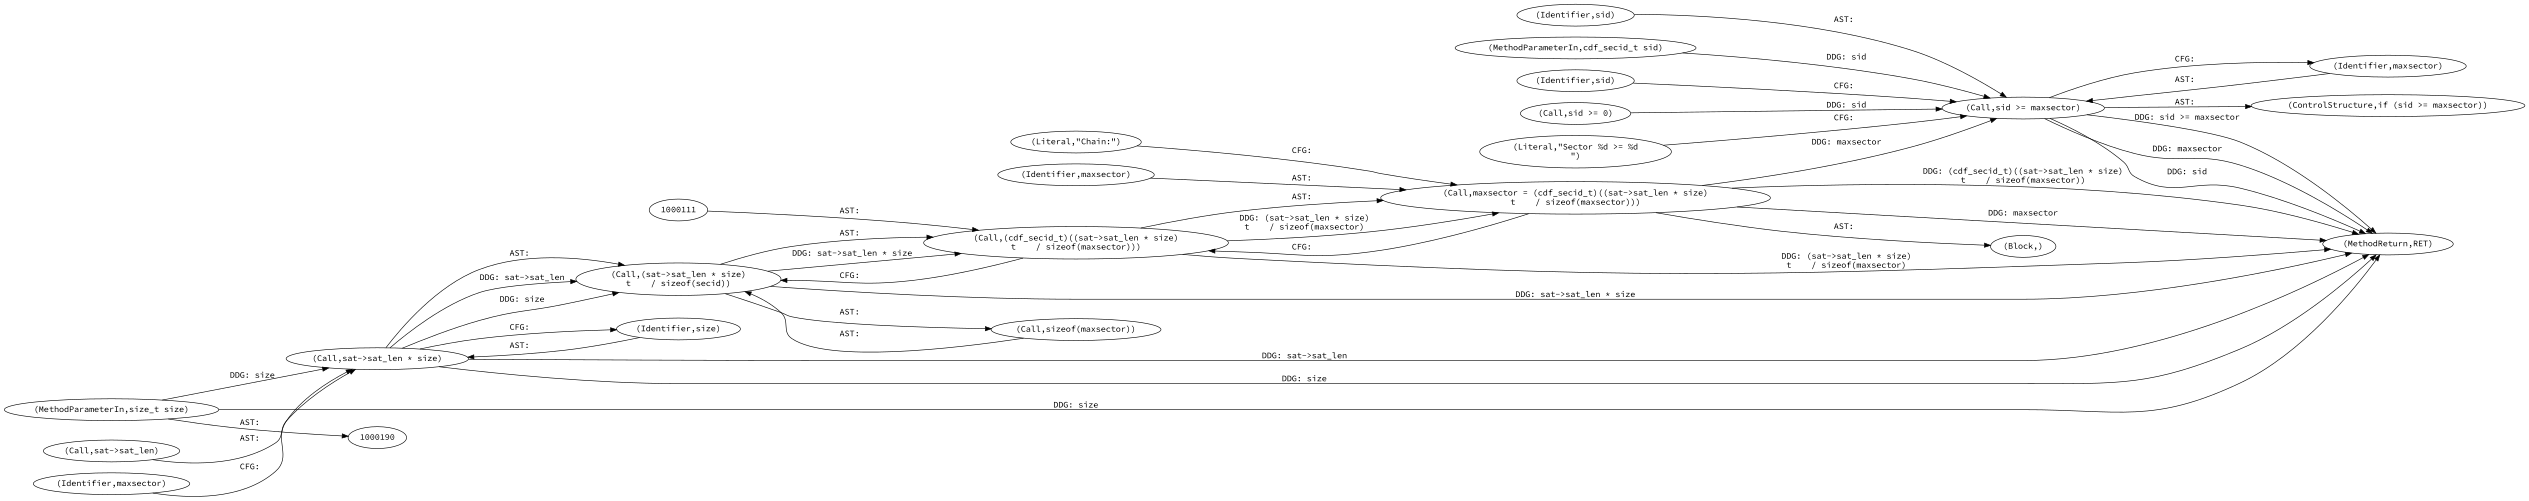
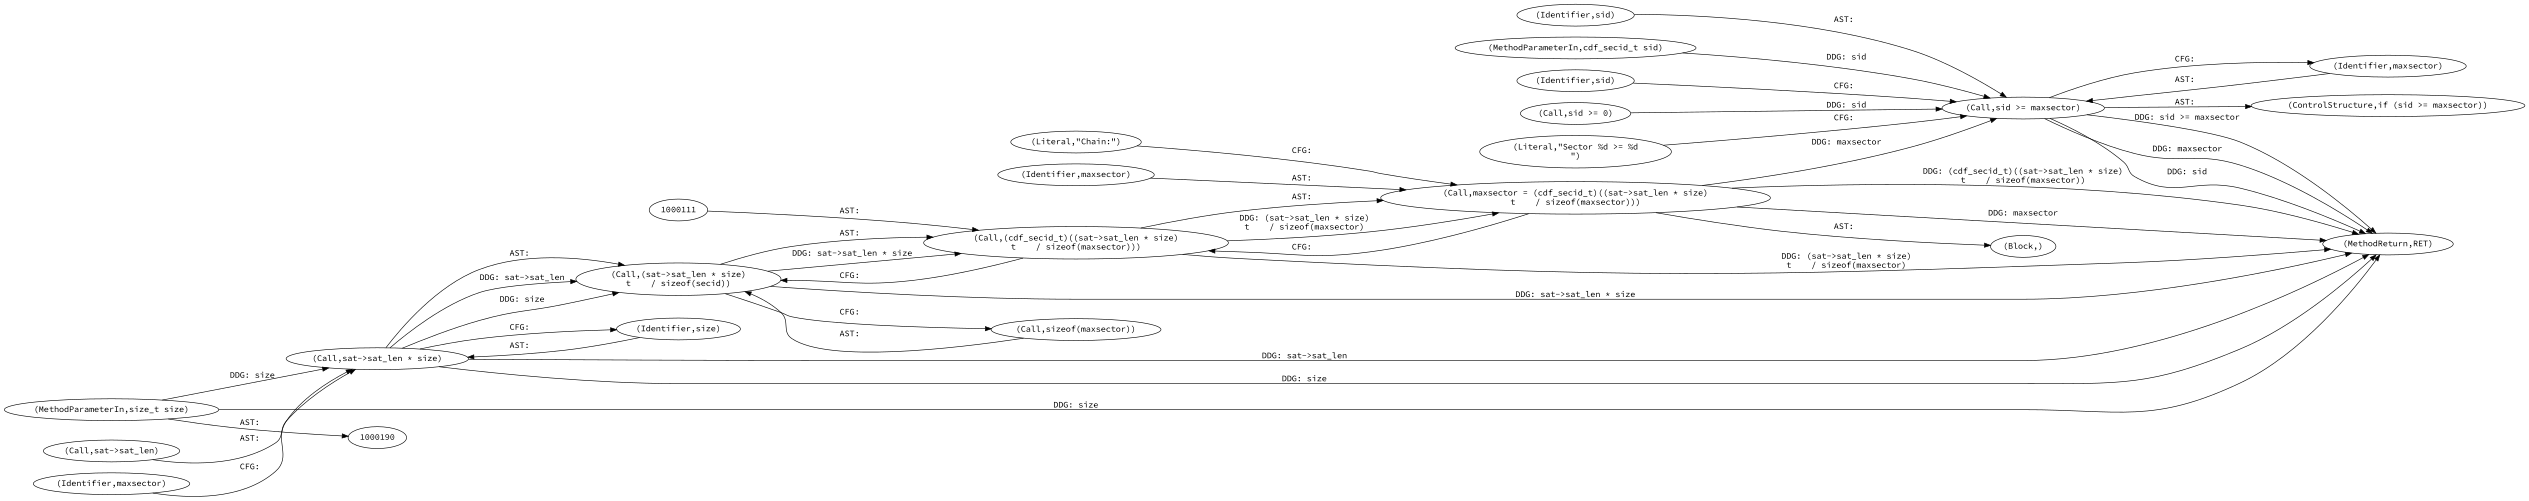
edge "(Call,(sat->sat_len * size) t    / sizeof(secid))" -> "(Call,sizeof(maxsector))": label "AST: " -> "CFG: "
